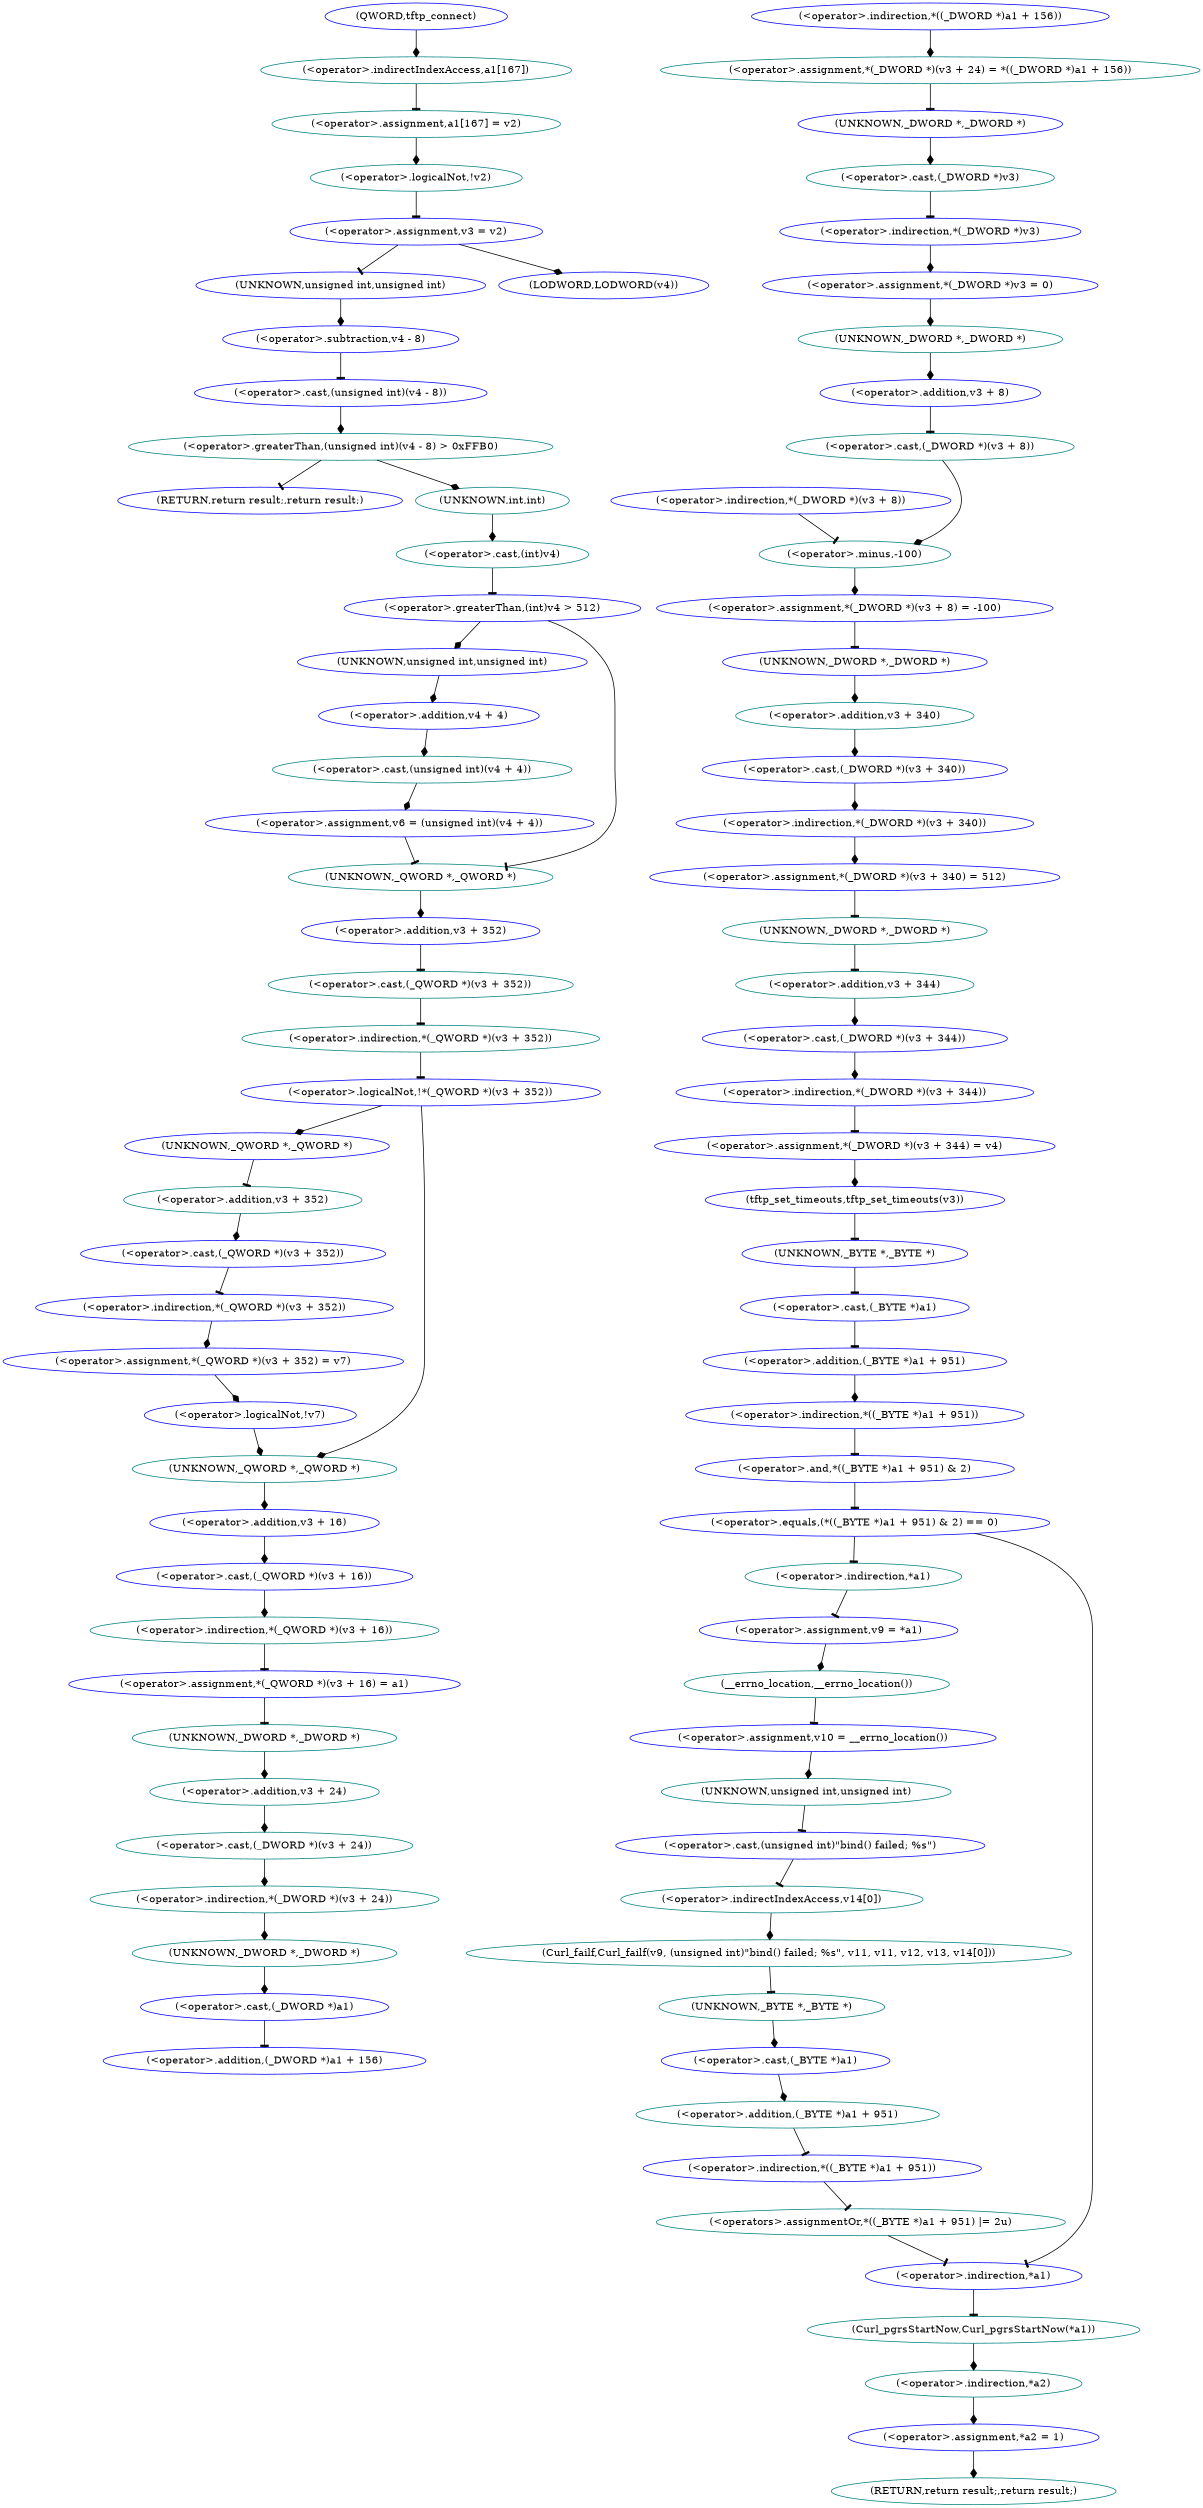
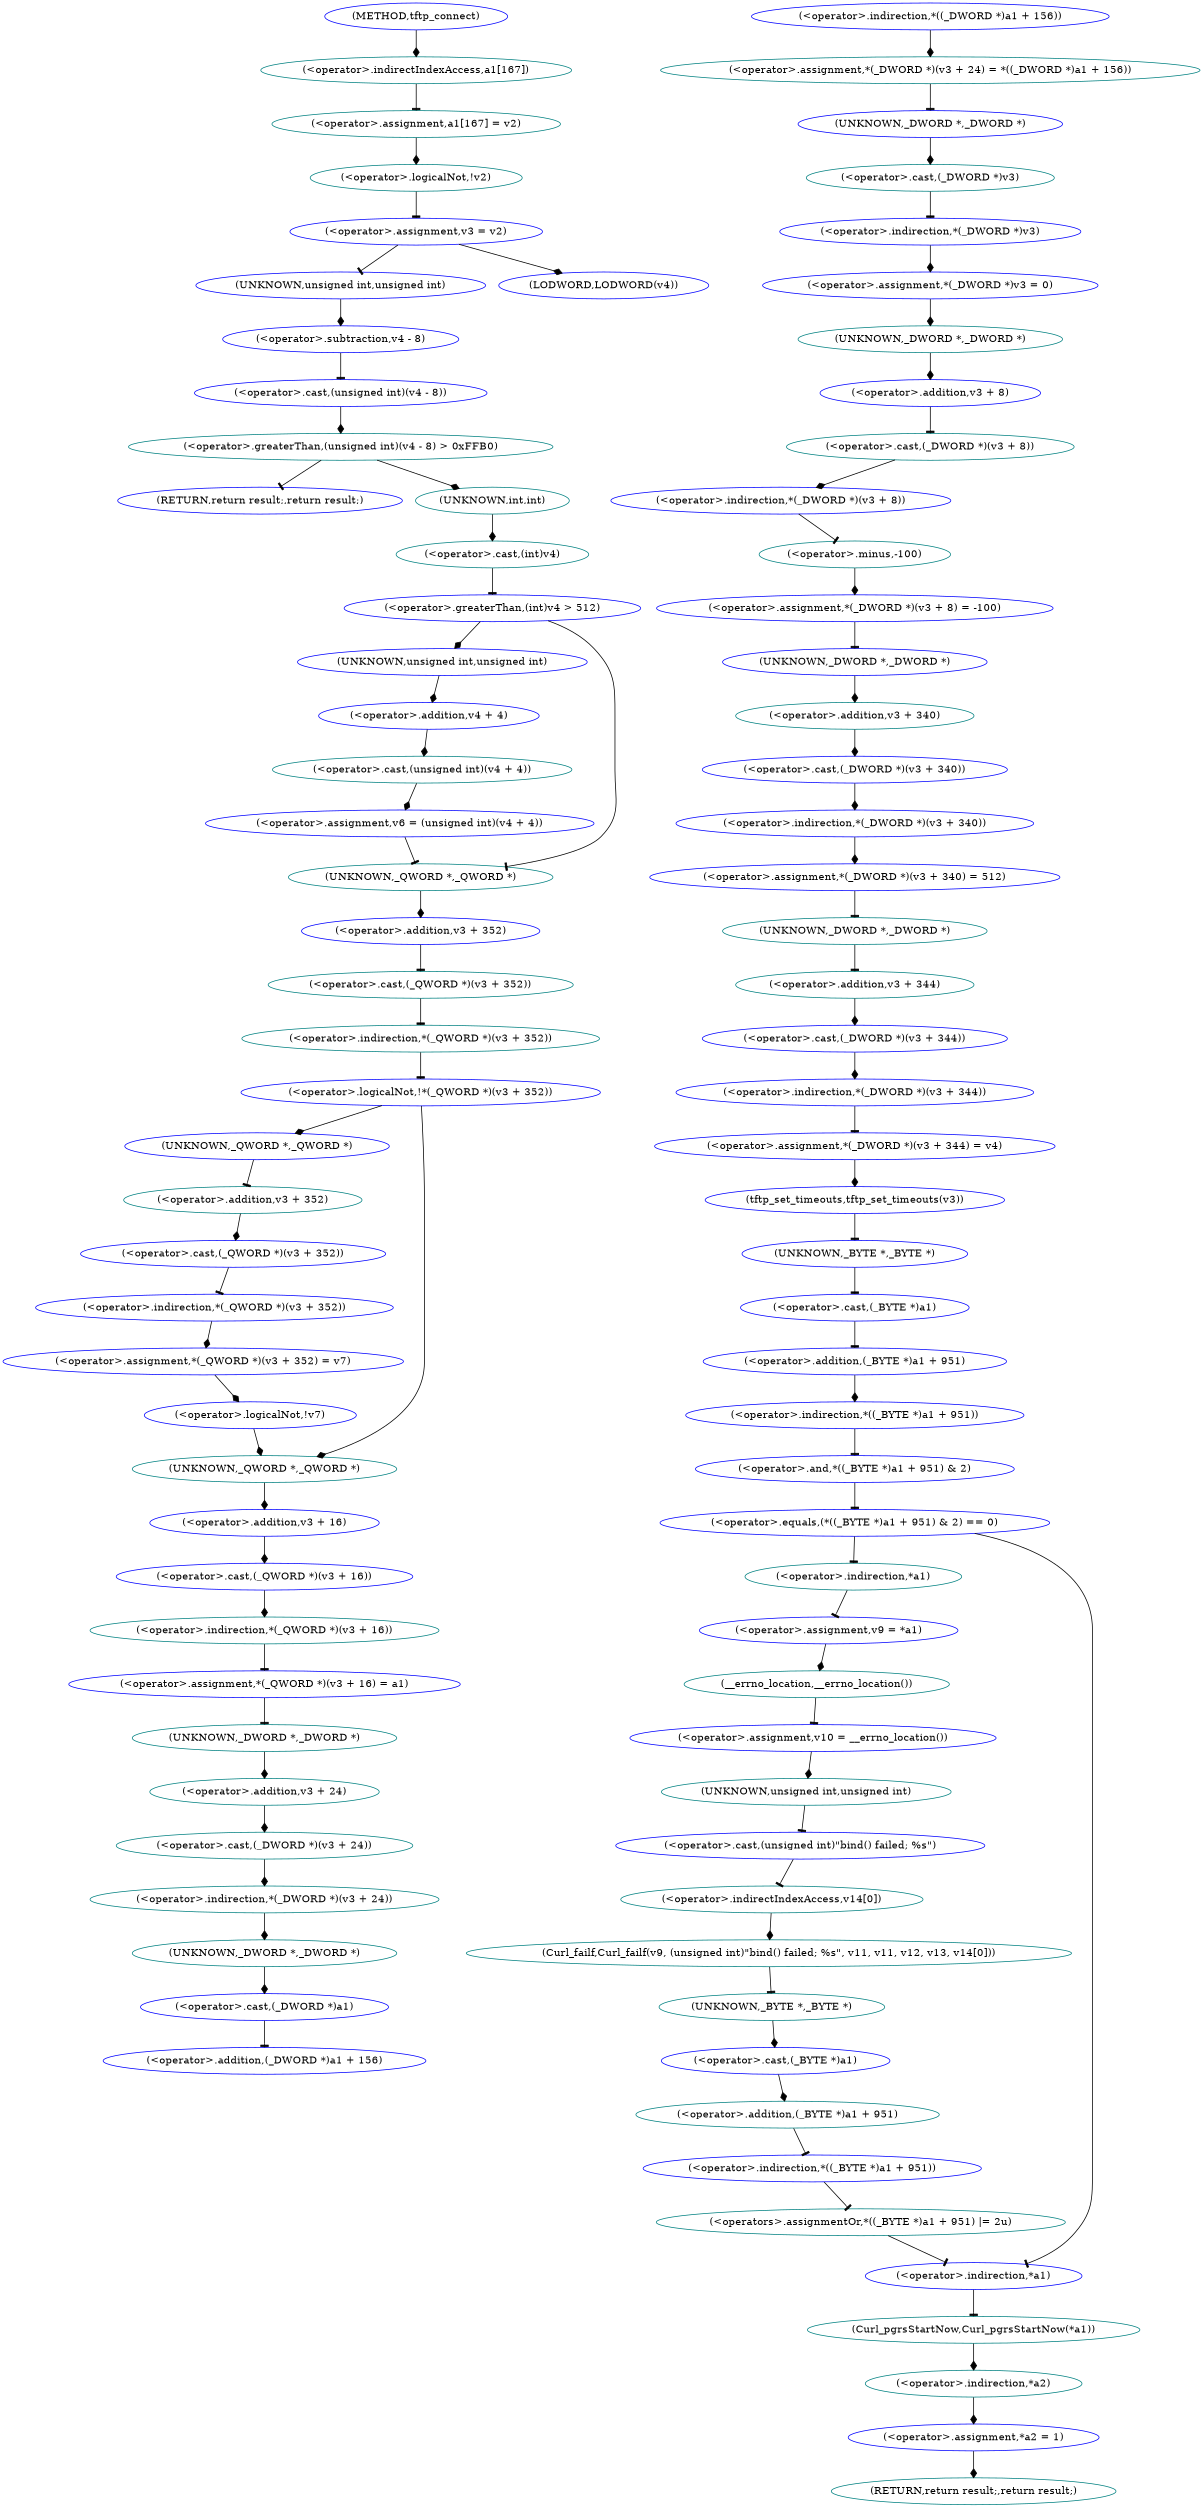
node "(QWORD,tftp_connect)": label "(QWORD,tftp_connect)" -> "(METHOD,tftp_connect)"
edge "(<operator>.cast,(_DWORD *)(v3 + 8))" -> "(<operator>.minus,-100)": now "(<operator>.cast,(_DWORD *)(v3 + 8))" -> "(<operator>.indirection,*(_DWORD *)(v3 + 8))"
